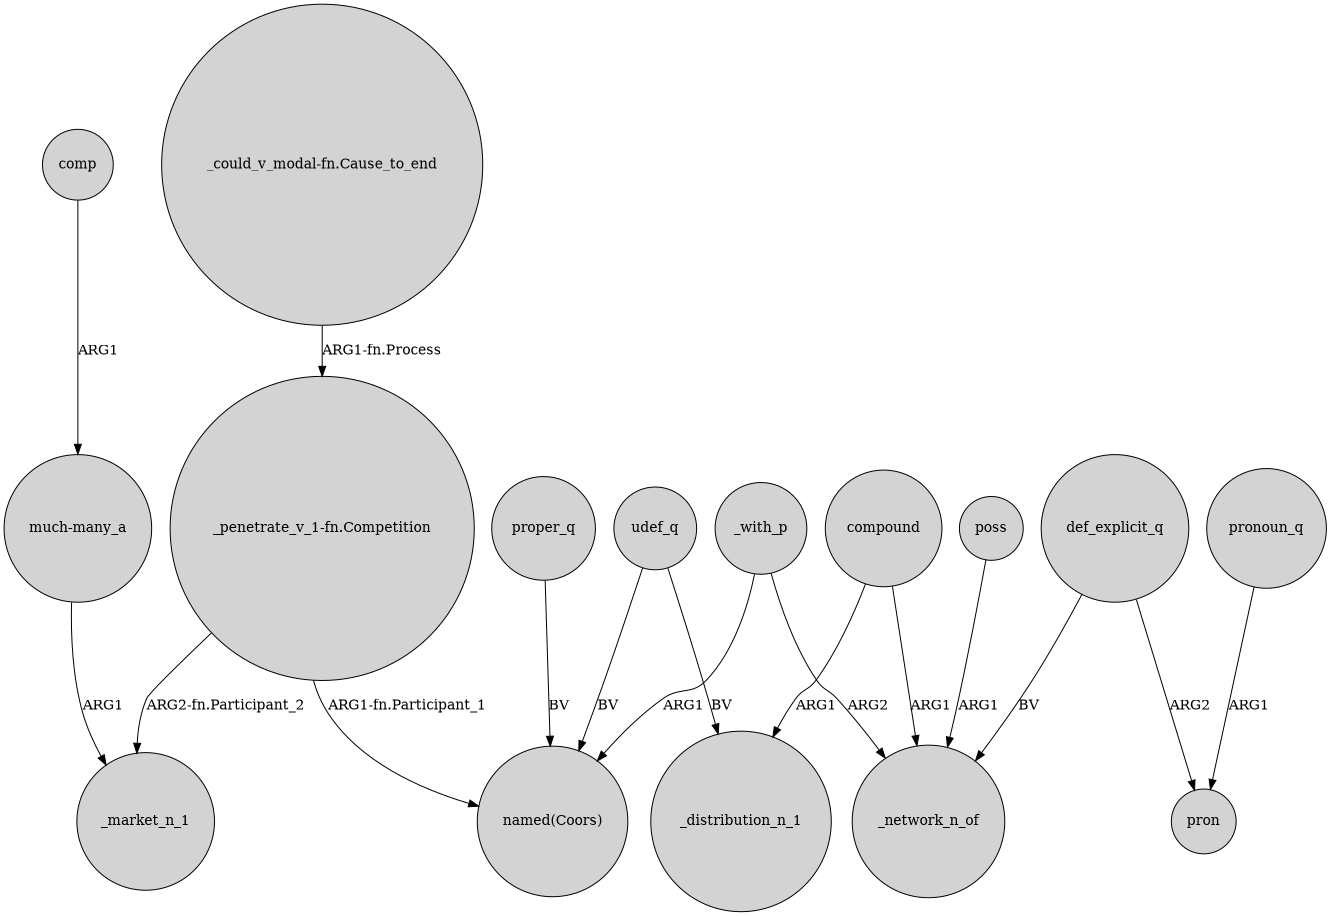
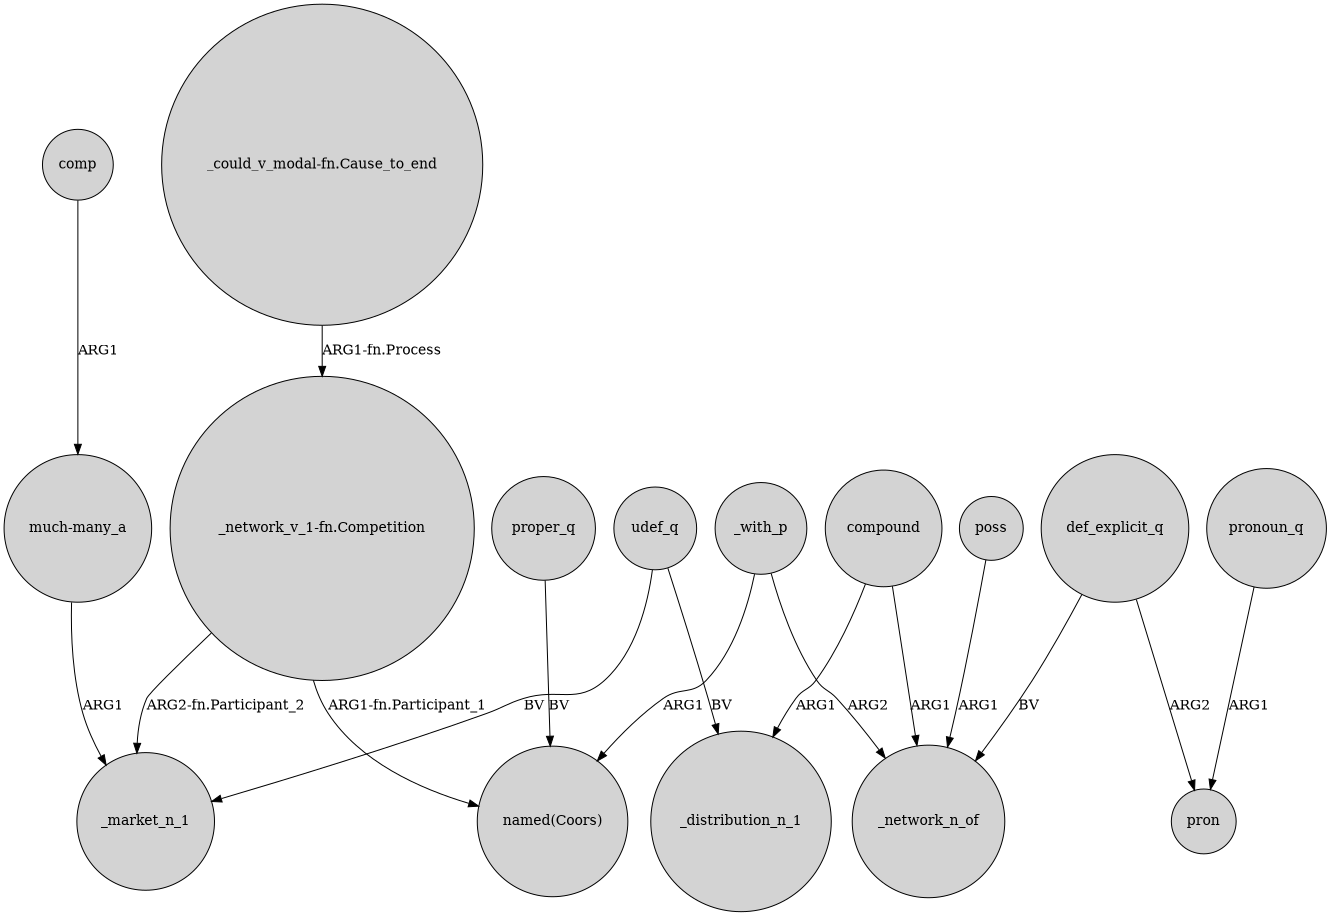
node "_penetrate_v_1-fn.Competition": label "_penetrate_v_1-fn.Competition" -> "_network_v_1-fn.Competition"
edge "udef_q" -> "named(Coors)": now "udef_q" -> "_market_n_1"
